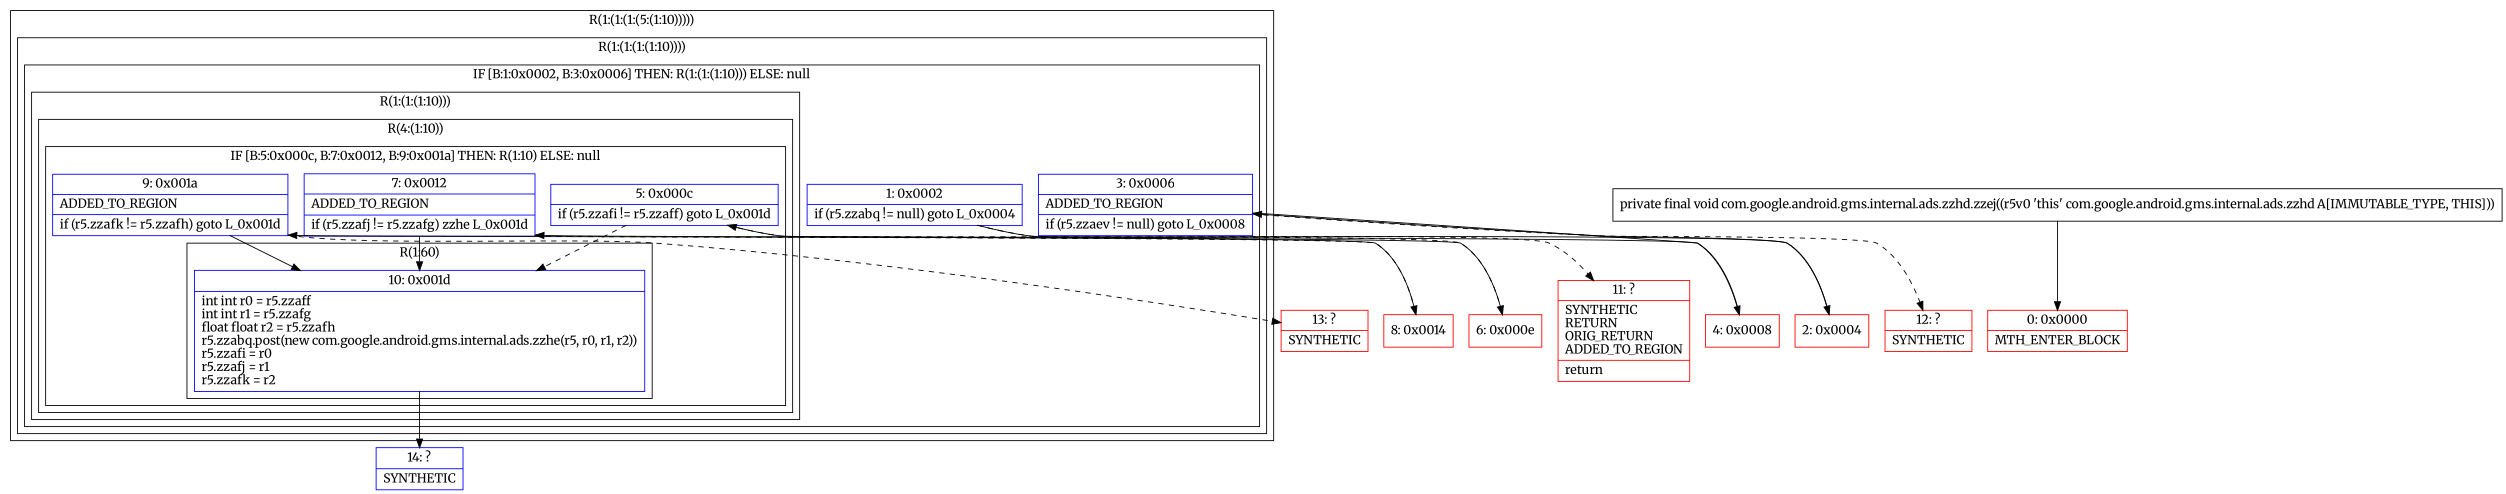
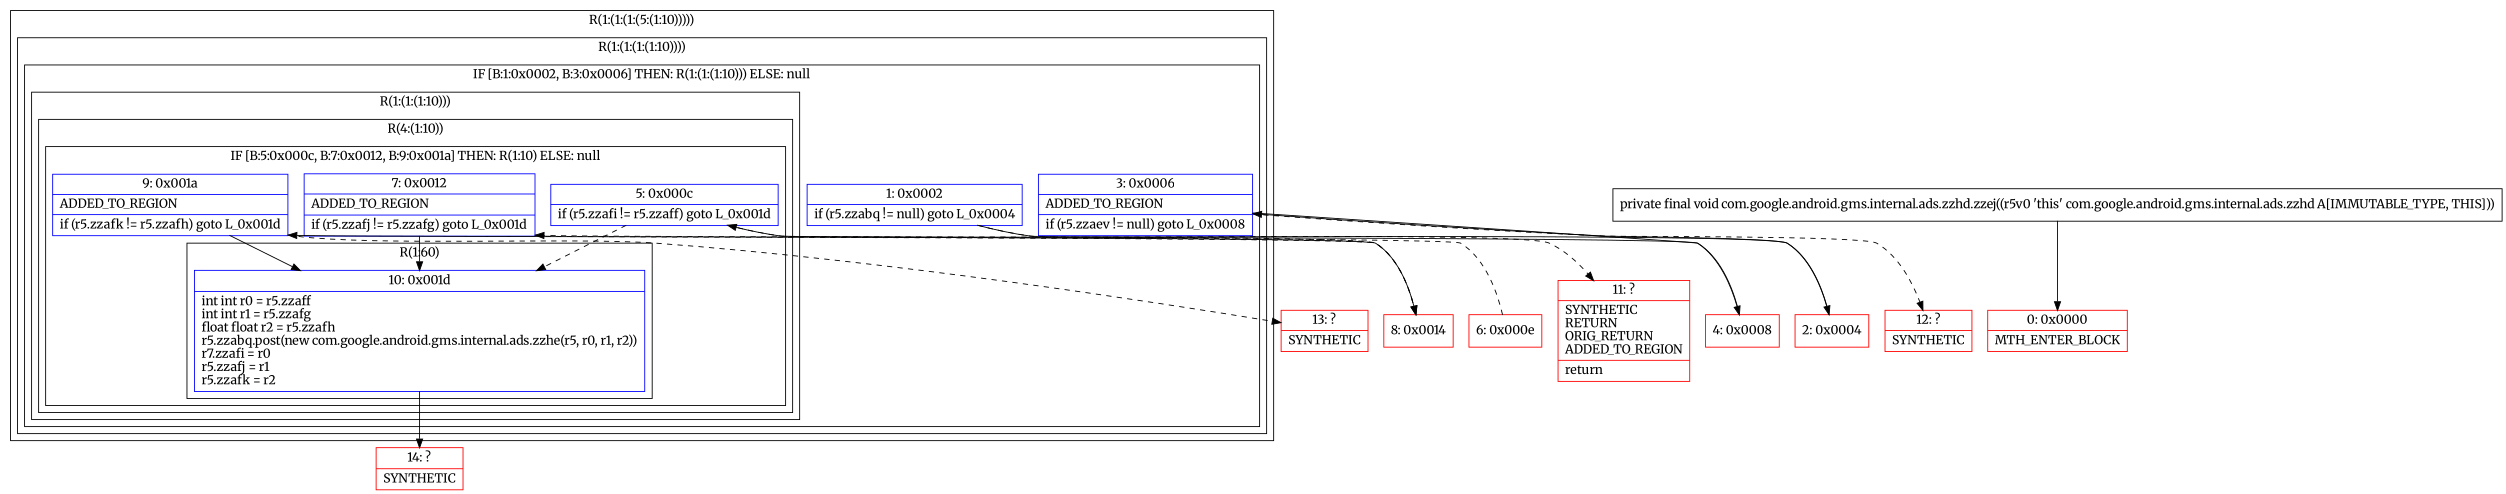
node "7: 0x0012": text "if (r5.zzafj != r5.zzafg) zzhe L_0x001d" -> "if (r5.zzafj != r5.zzafg) goto L_0x001d"
edge "5: 0x000c" -> "6: 0x000e": now "5: 0x000c" -> "8: 0x0014"
edge "6: 0x000e" -> "7: 0x0012": style solid -> dashed
node "10: 0x001d": text "r5.zzafi = r0" -> "r7.zzafi = r0"
node "14: ?": color blue -> red
